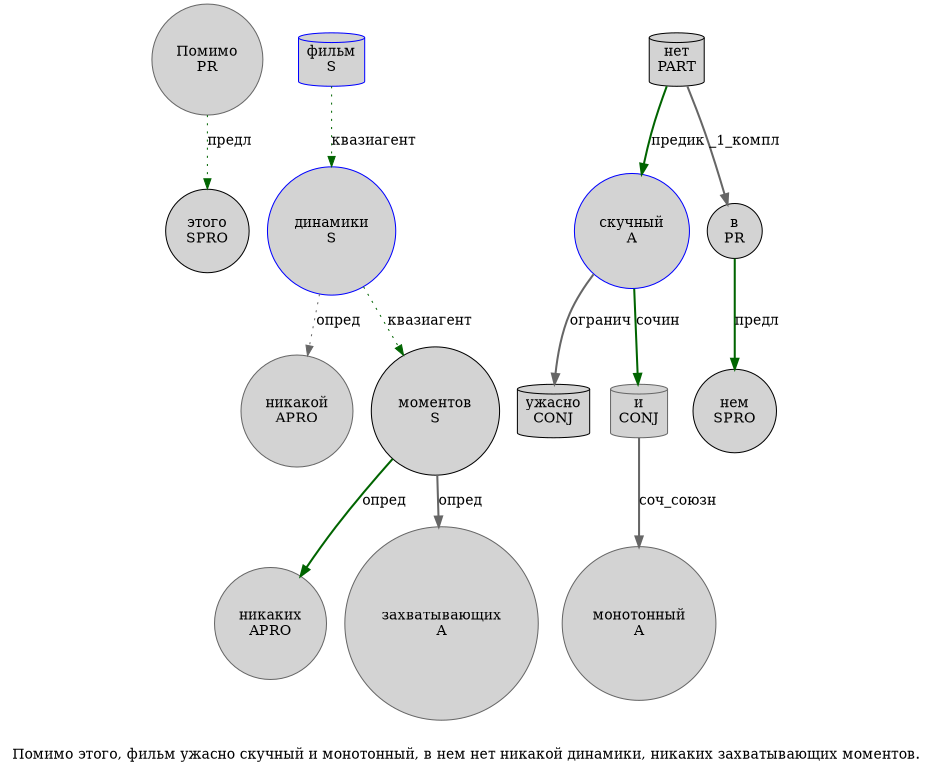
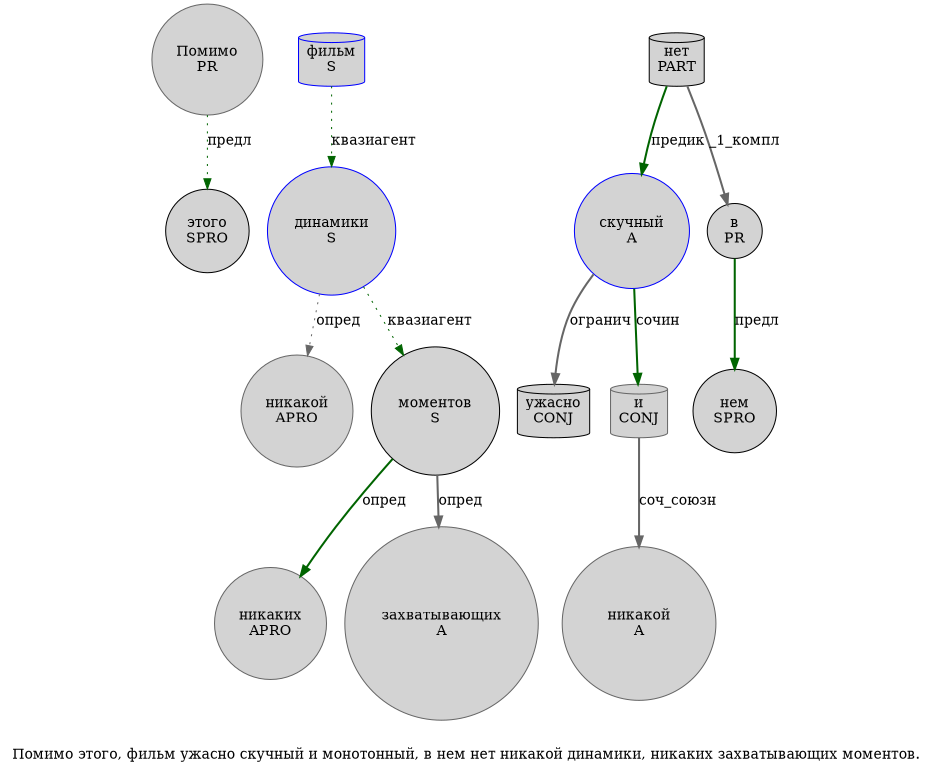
node "монотонный A": label "монотонный A" -> "никакой A"
